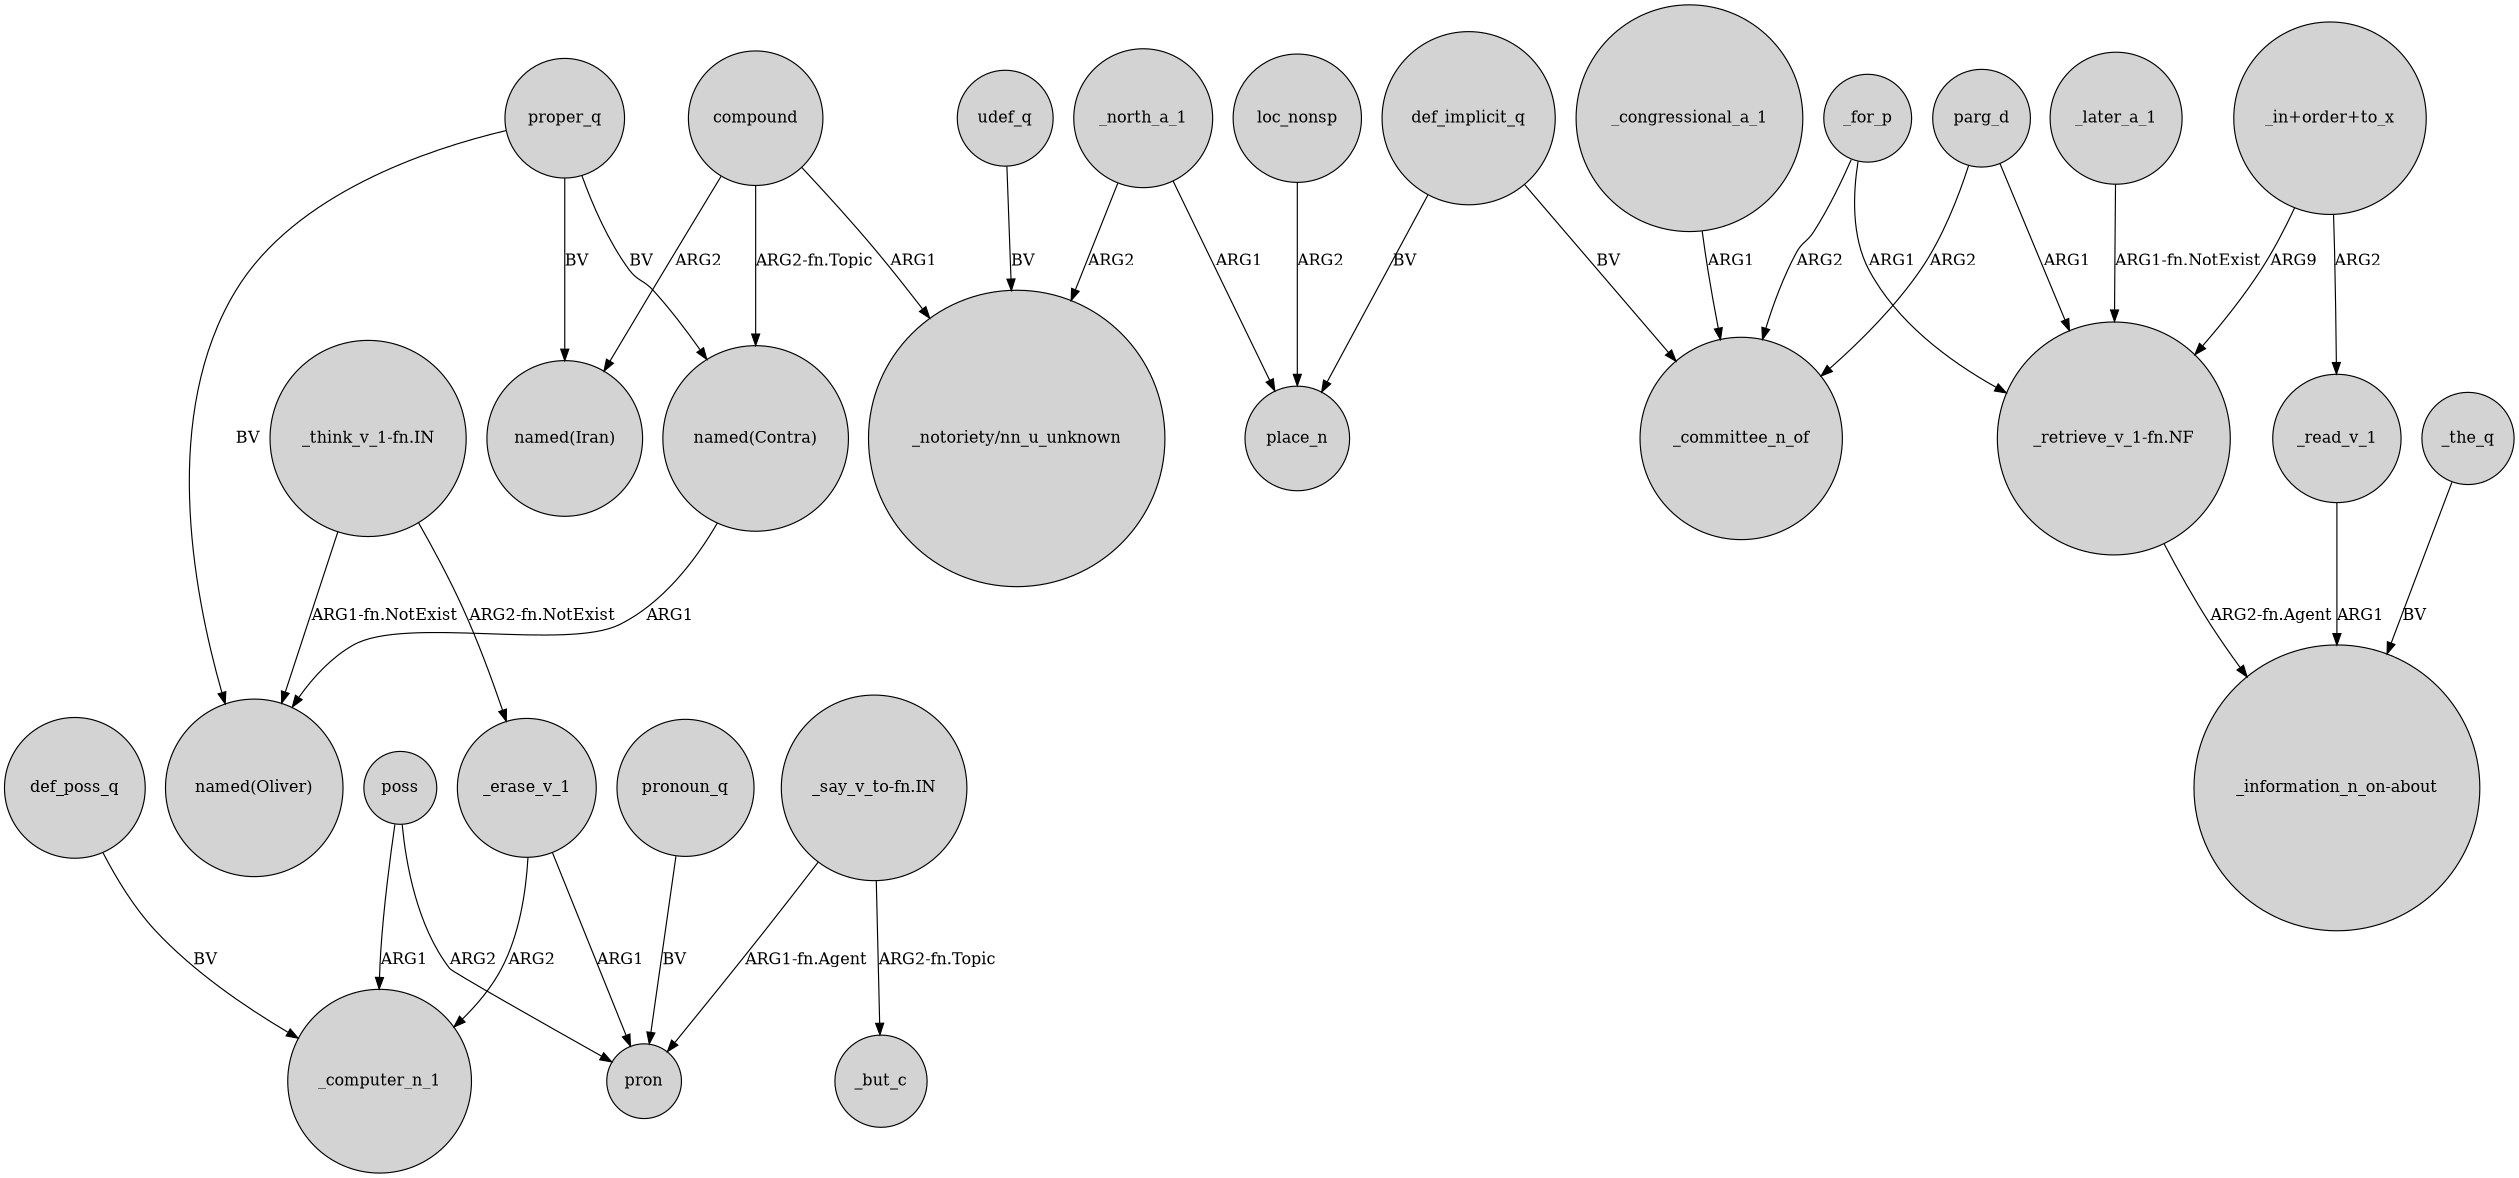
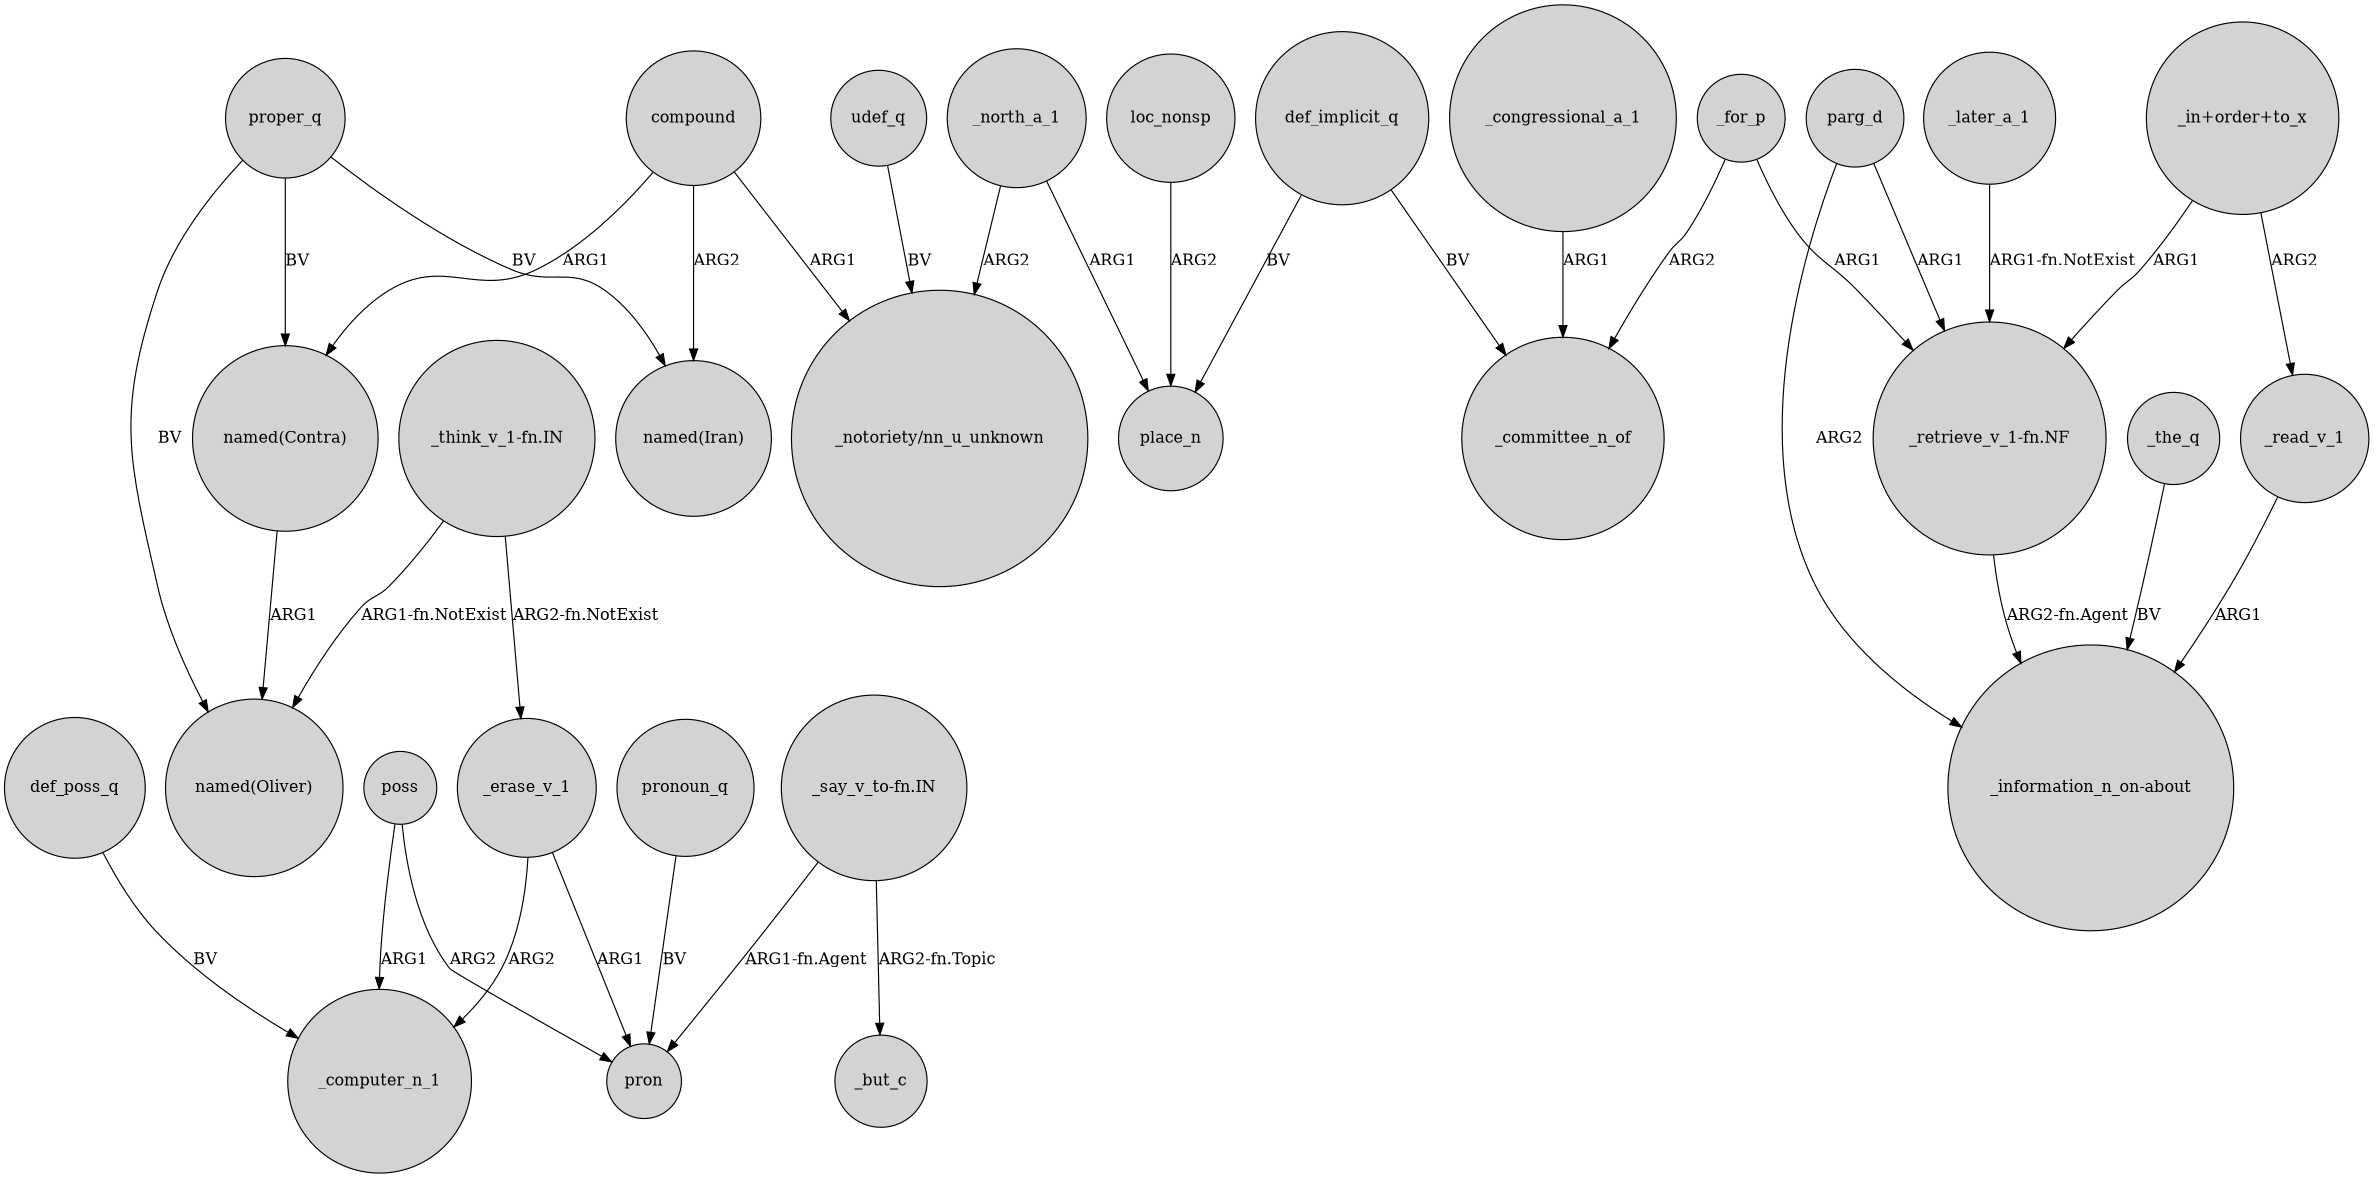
edge "compound" -> "named(Contra)": label "ARG2-fn.Topic" -> "ARG1"
edge "_in+order+to_x" -> "_retrieve_v_1-fn.NF": label "ARG9" -> "ARG1"
edge "parg_d" -> "_committee_n_of": now "parg_d" -> "_information_n_on-about"
